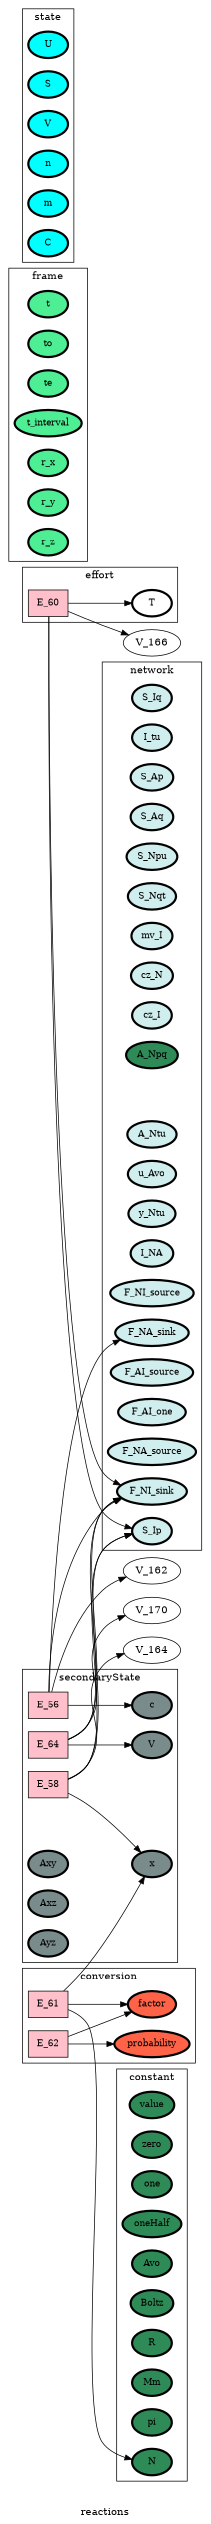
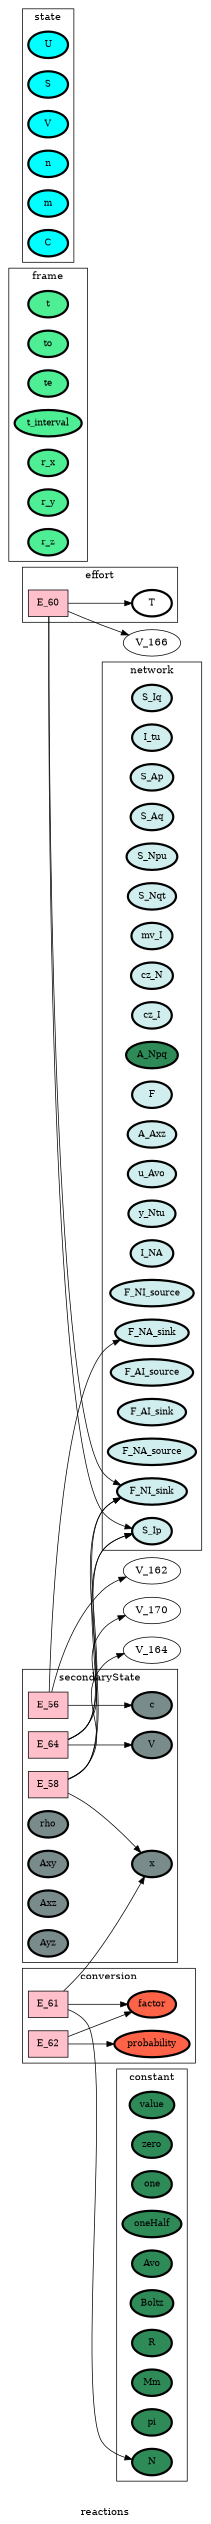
node "F": added
node "A_Ntu": label "A_Ntu" -> "A_Axz"
node "F_AI_one": label "F_AI_one" -> "F_AI_sink"
edge "E_56" -> "F_NI_sink": removed
node "rho": added
